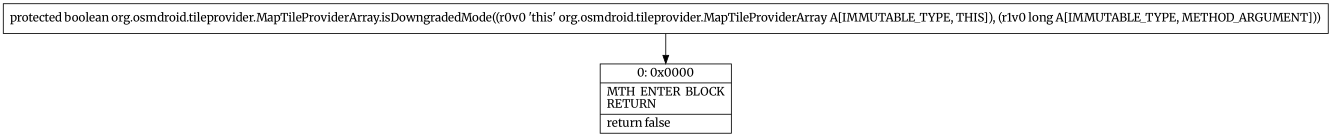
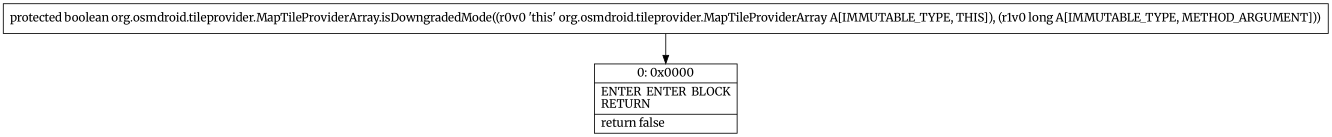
node "0: 0x0000": text "MTH_ENTER_BLOCK" -> "ENTER_ENTER_BLOCK"
